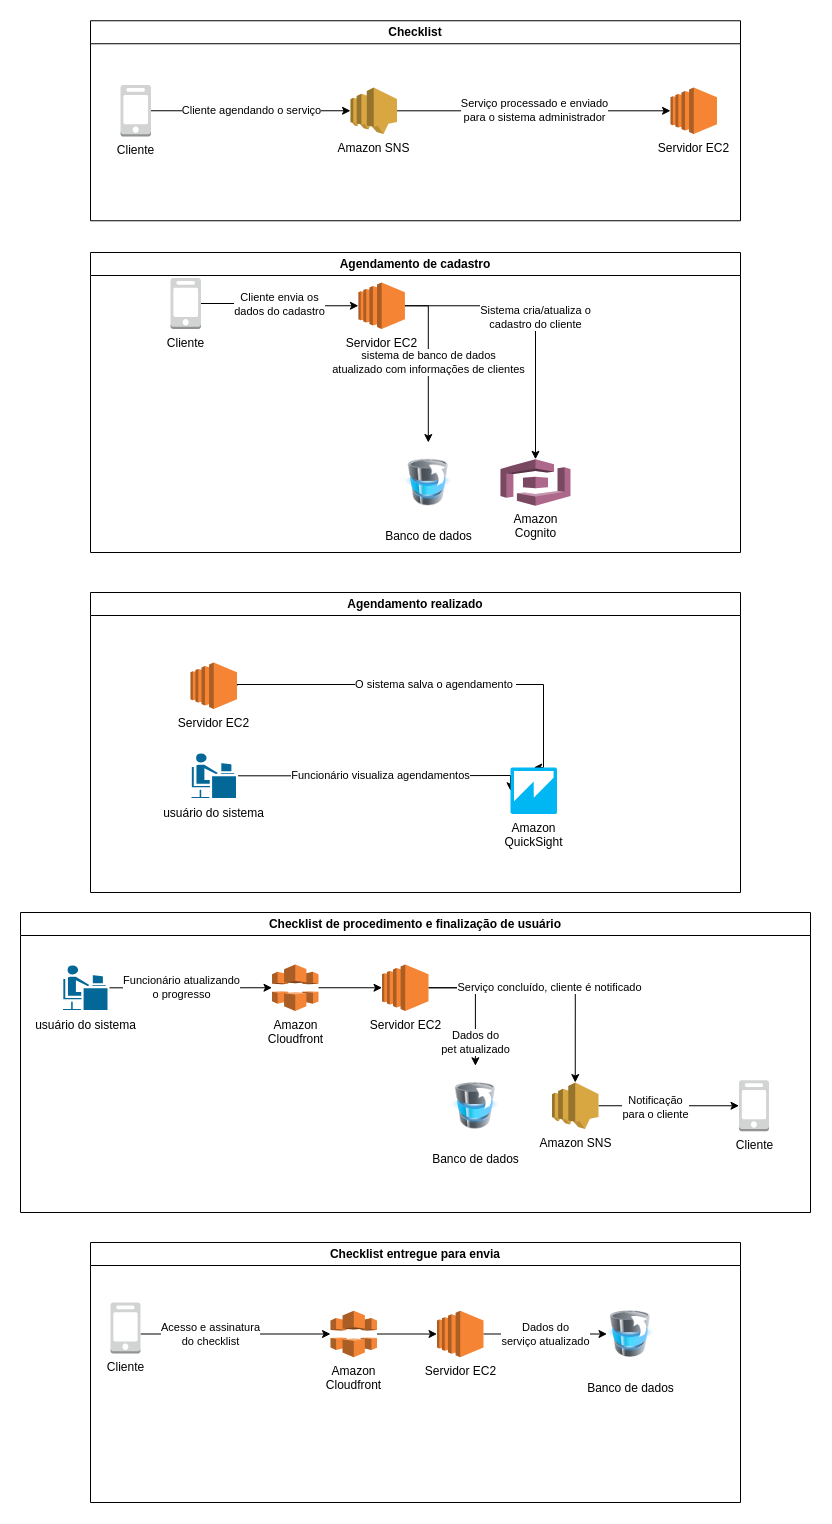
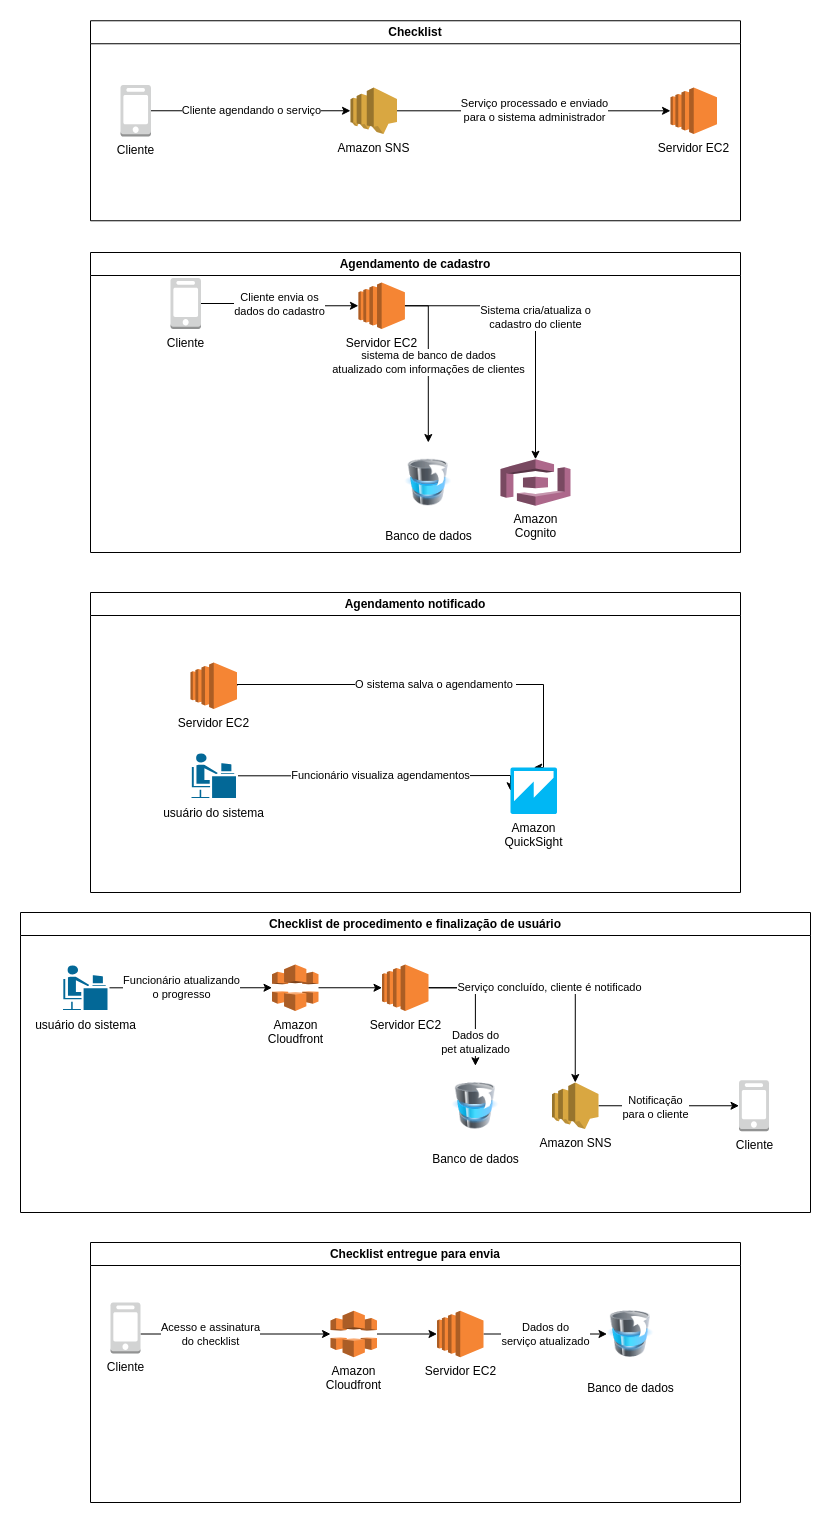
node "Agendamento realizado": label "Agendamento realizado" -> "Agendamento notificado"
